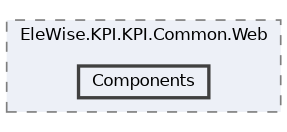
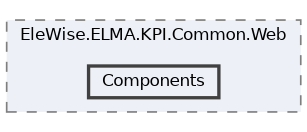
cluster "EleWise.KPI.KPI.Common.Web": label "EleWise.KPI.KPI.Common.Web" -> "EleWise.ELMA.KPI.Common.Web"
